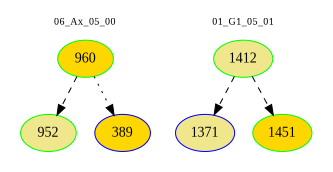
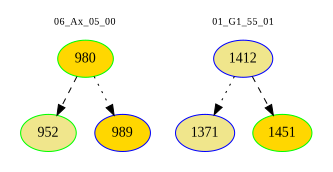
cluster "01_G1_05_01": label "01_G1_05_01" -> "01_G1_55_01"
node "960": label "960" -> "980"
node "1412": color green -> blue
edge "1412" -> "1371": style dashed -> dotted
node "389": label "389" -> "989"
